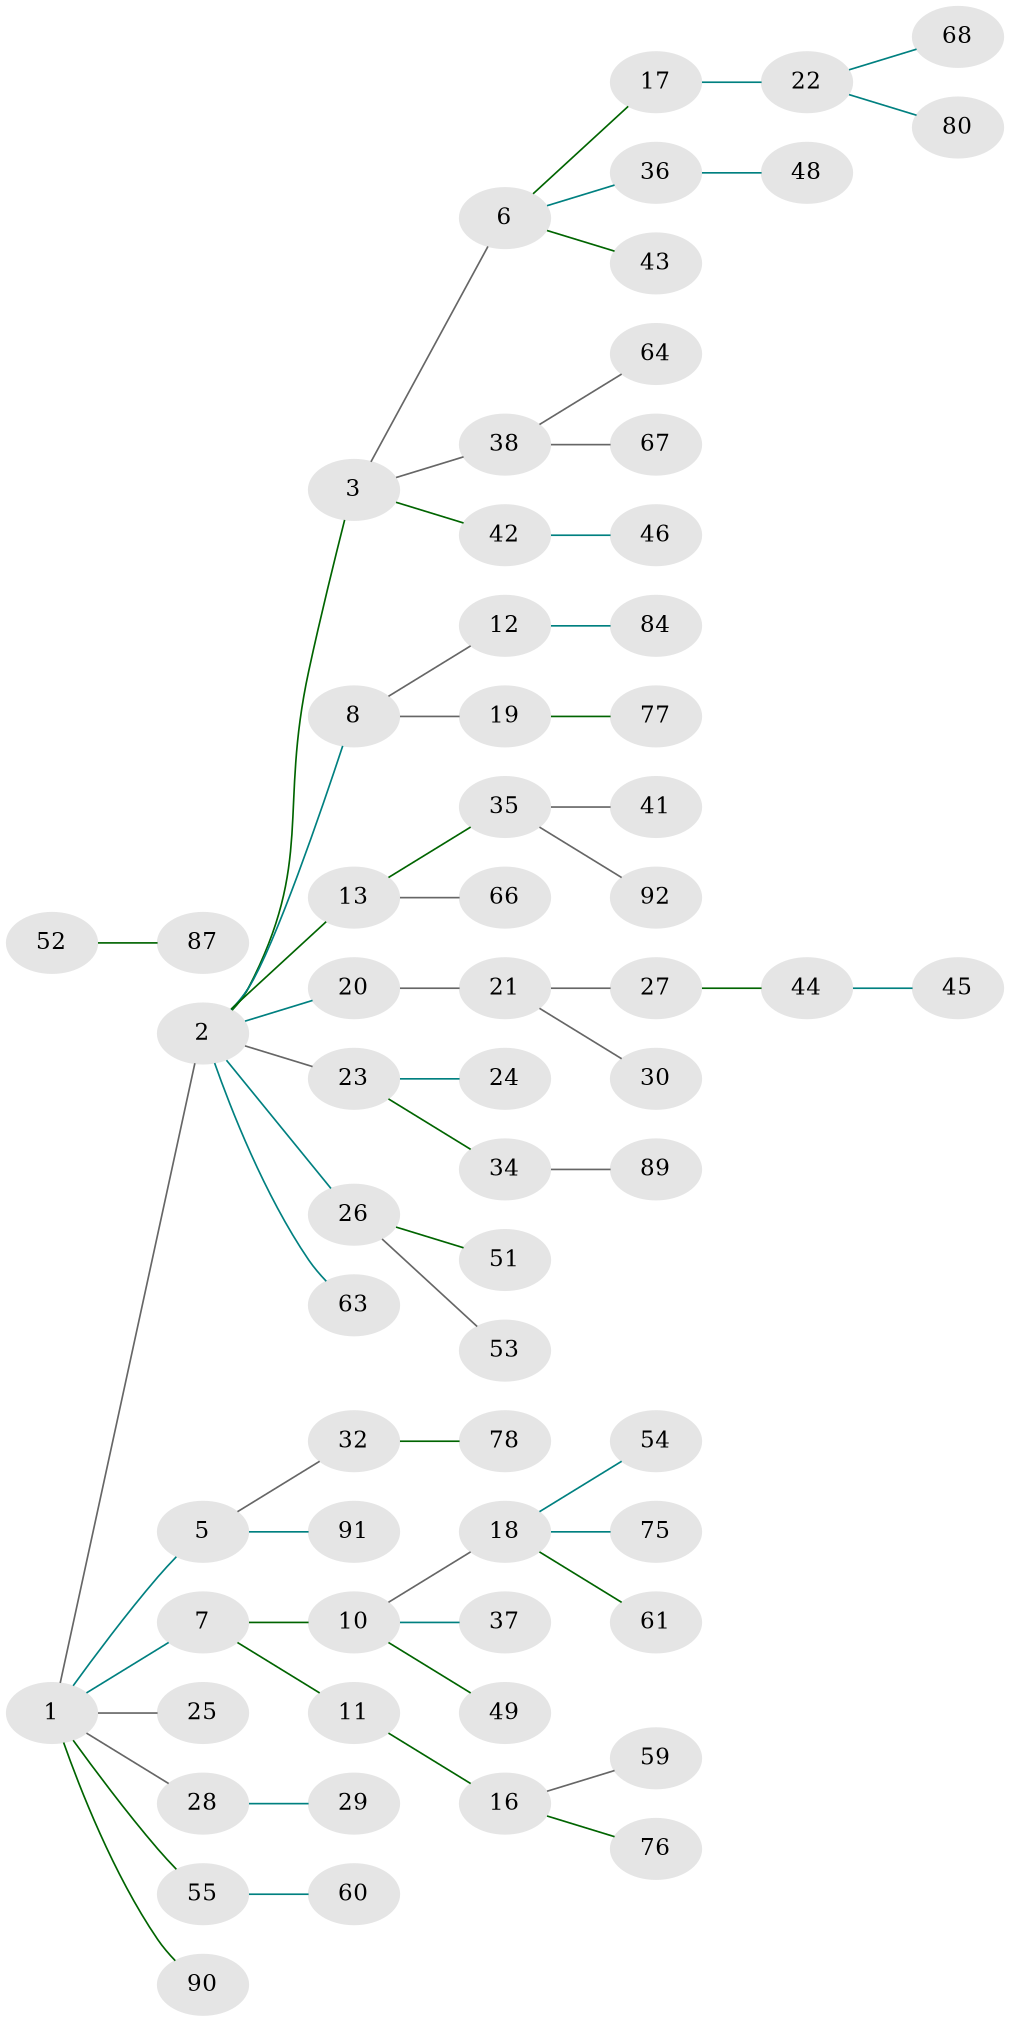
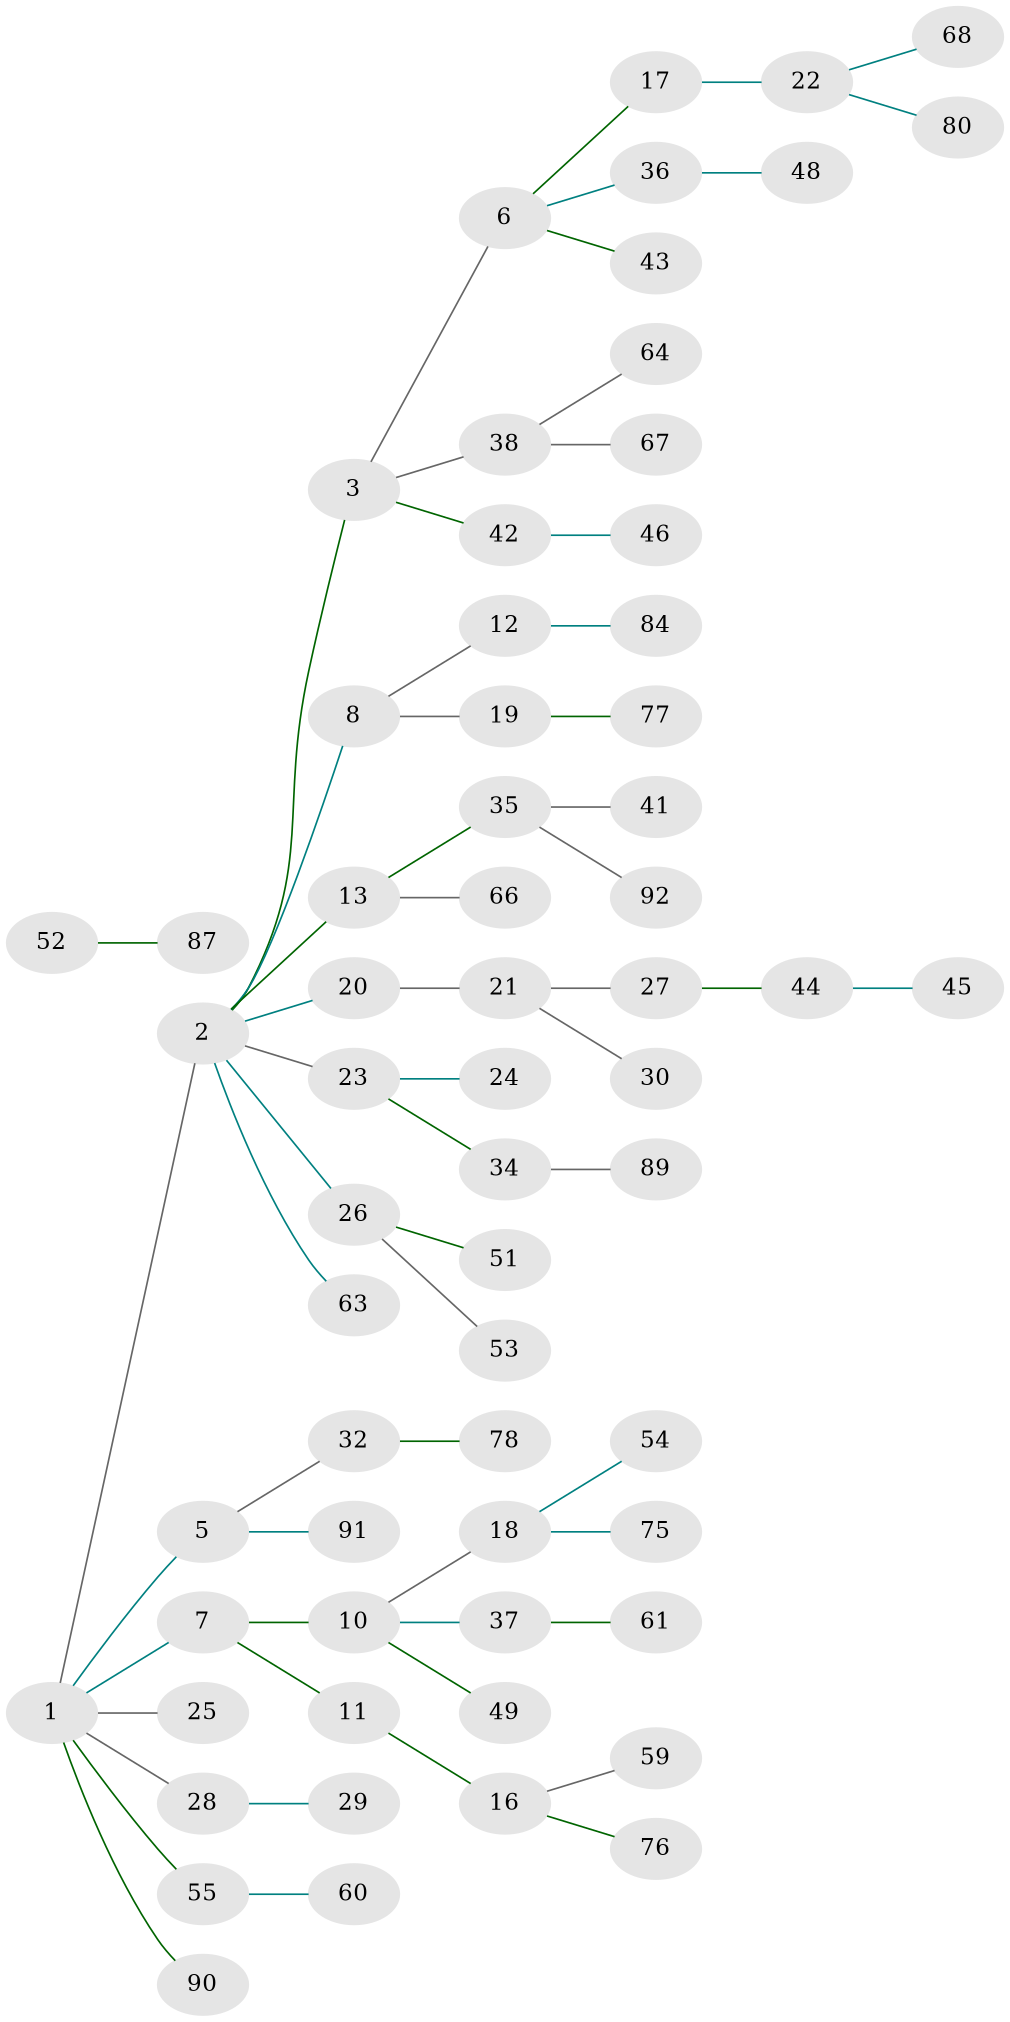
edge "18" -- "61": now "37" -- "61"
